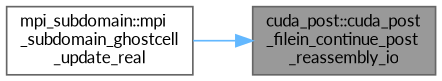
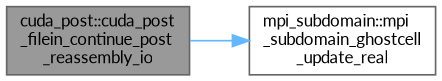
edge "mpi_subdomain::mpi _subdomain_ghostcell _update_real" -> "cuda_post::cuda_post _filein_continue_post _reassembly_io": reversed
